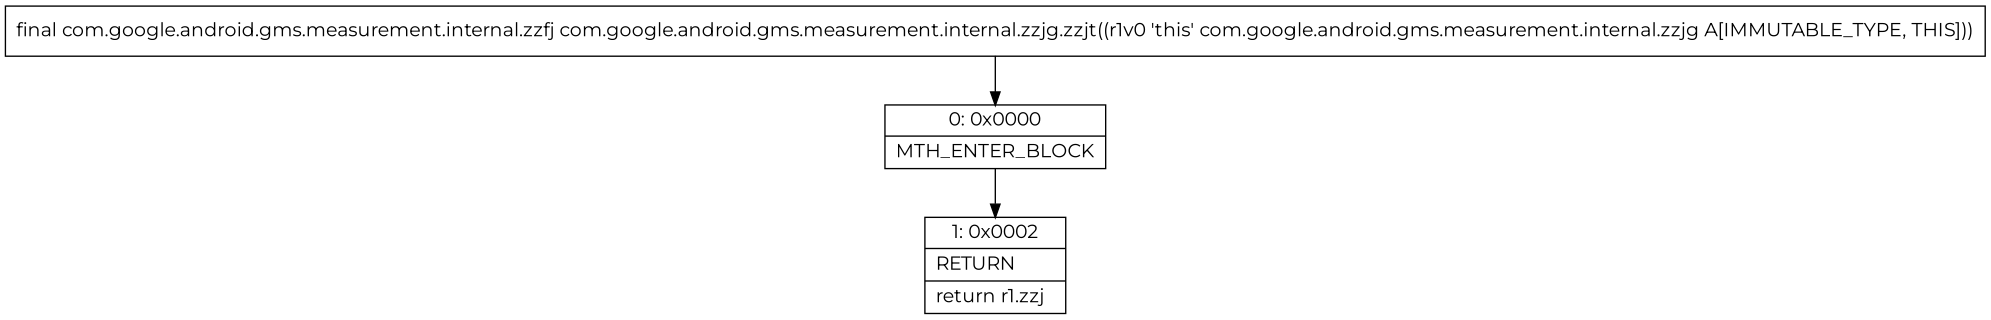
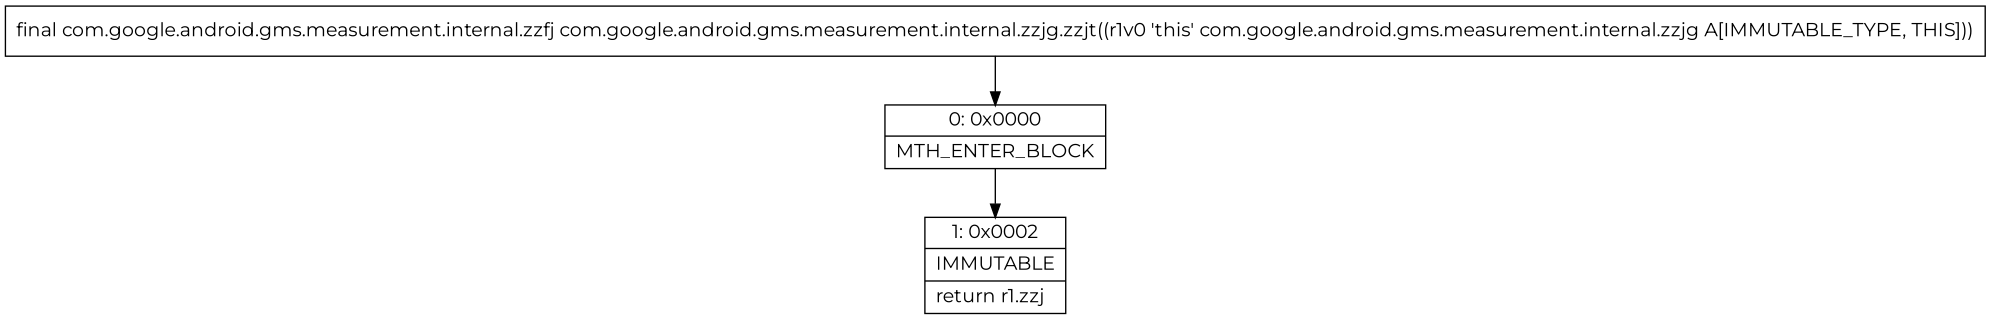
node "1: 0x0002": text "RETURN" -> "IMMUTABLE"
